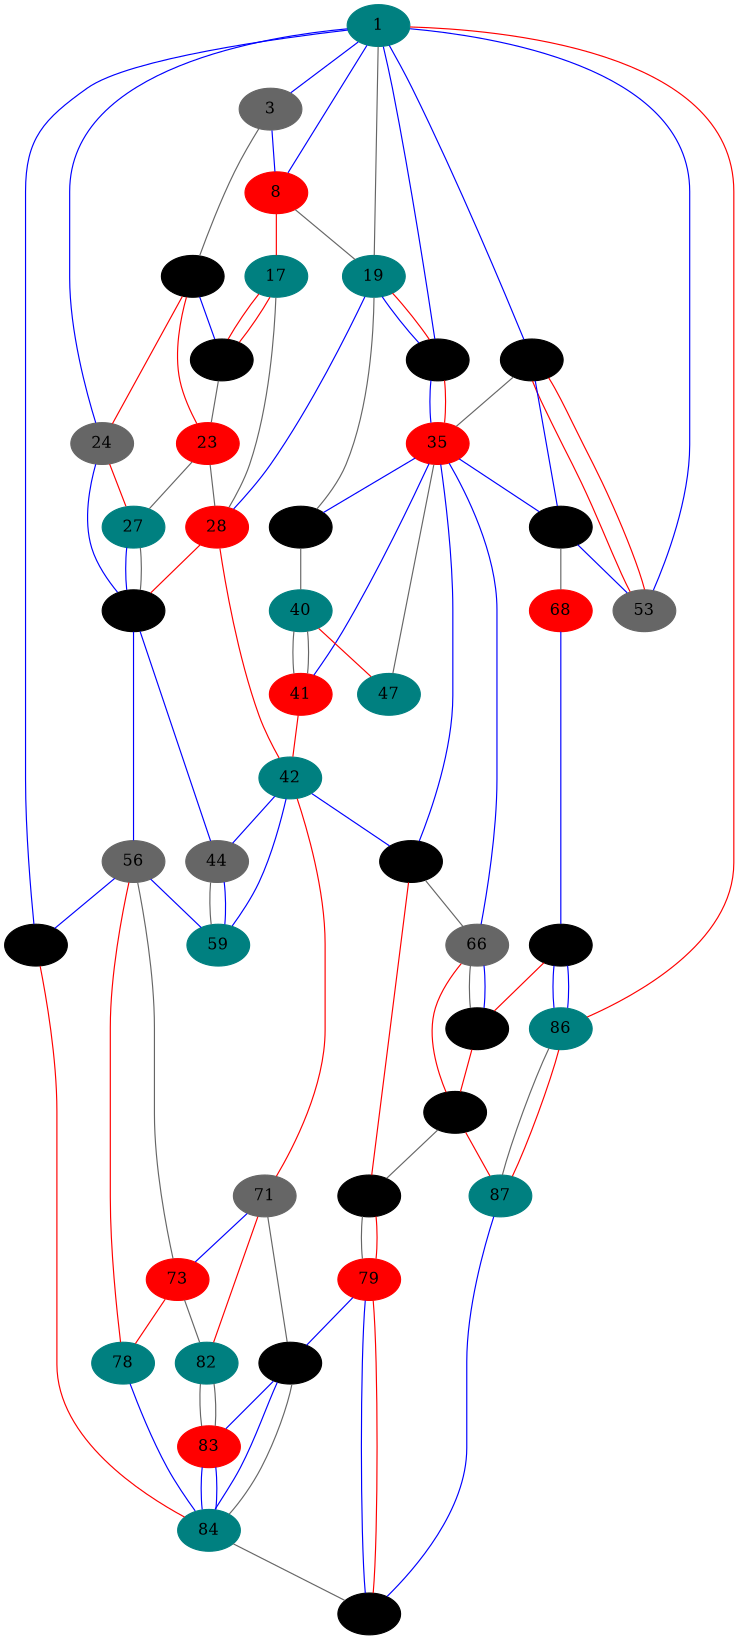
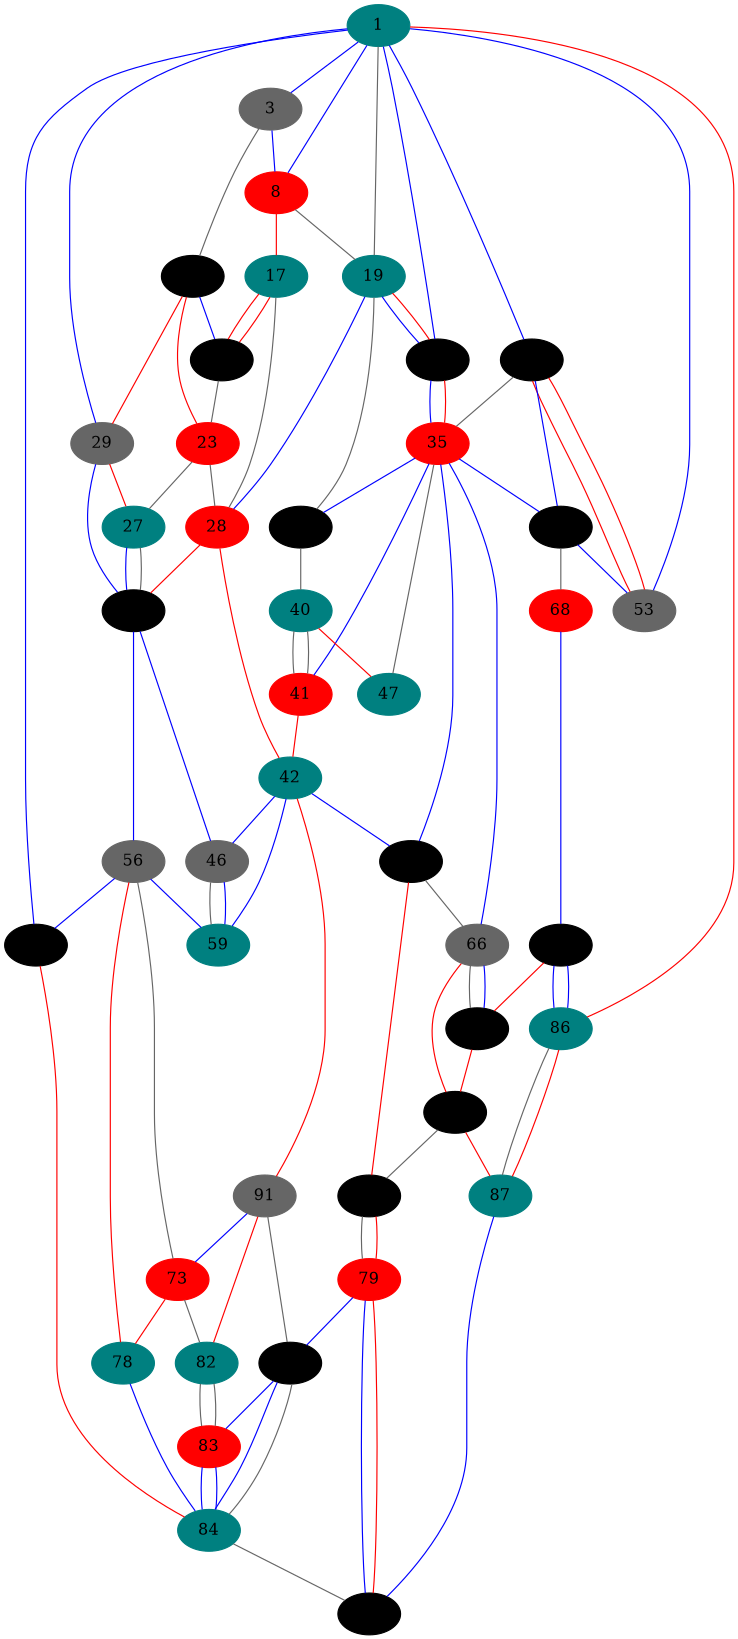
node "24": label "24" -> "29"
node "44": label "44" -> "46"
node "71": label "71" -> "91"
